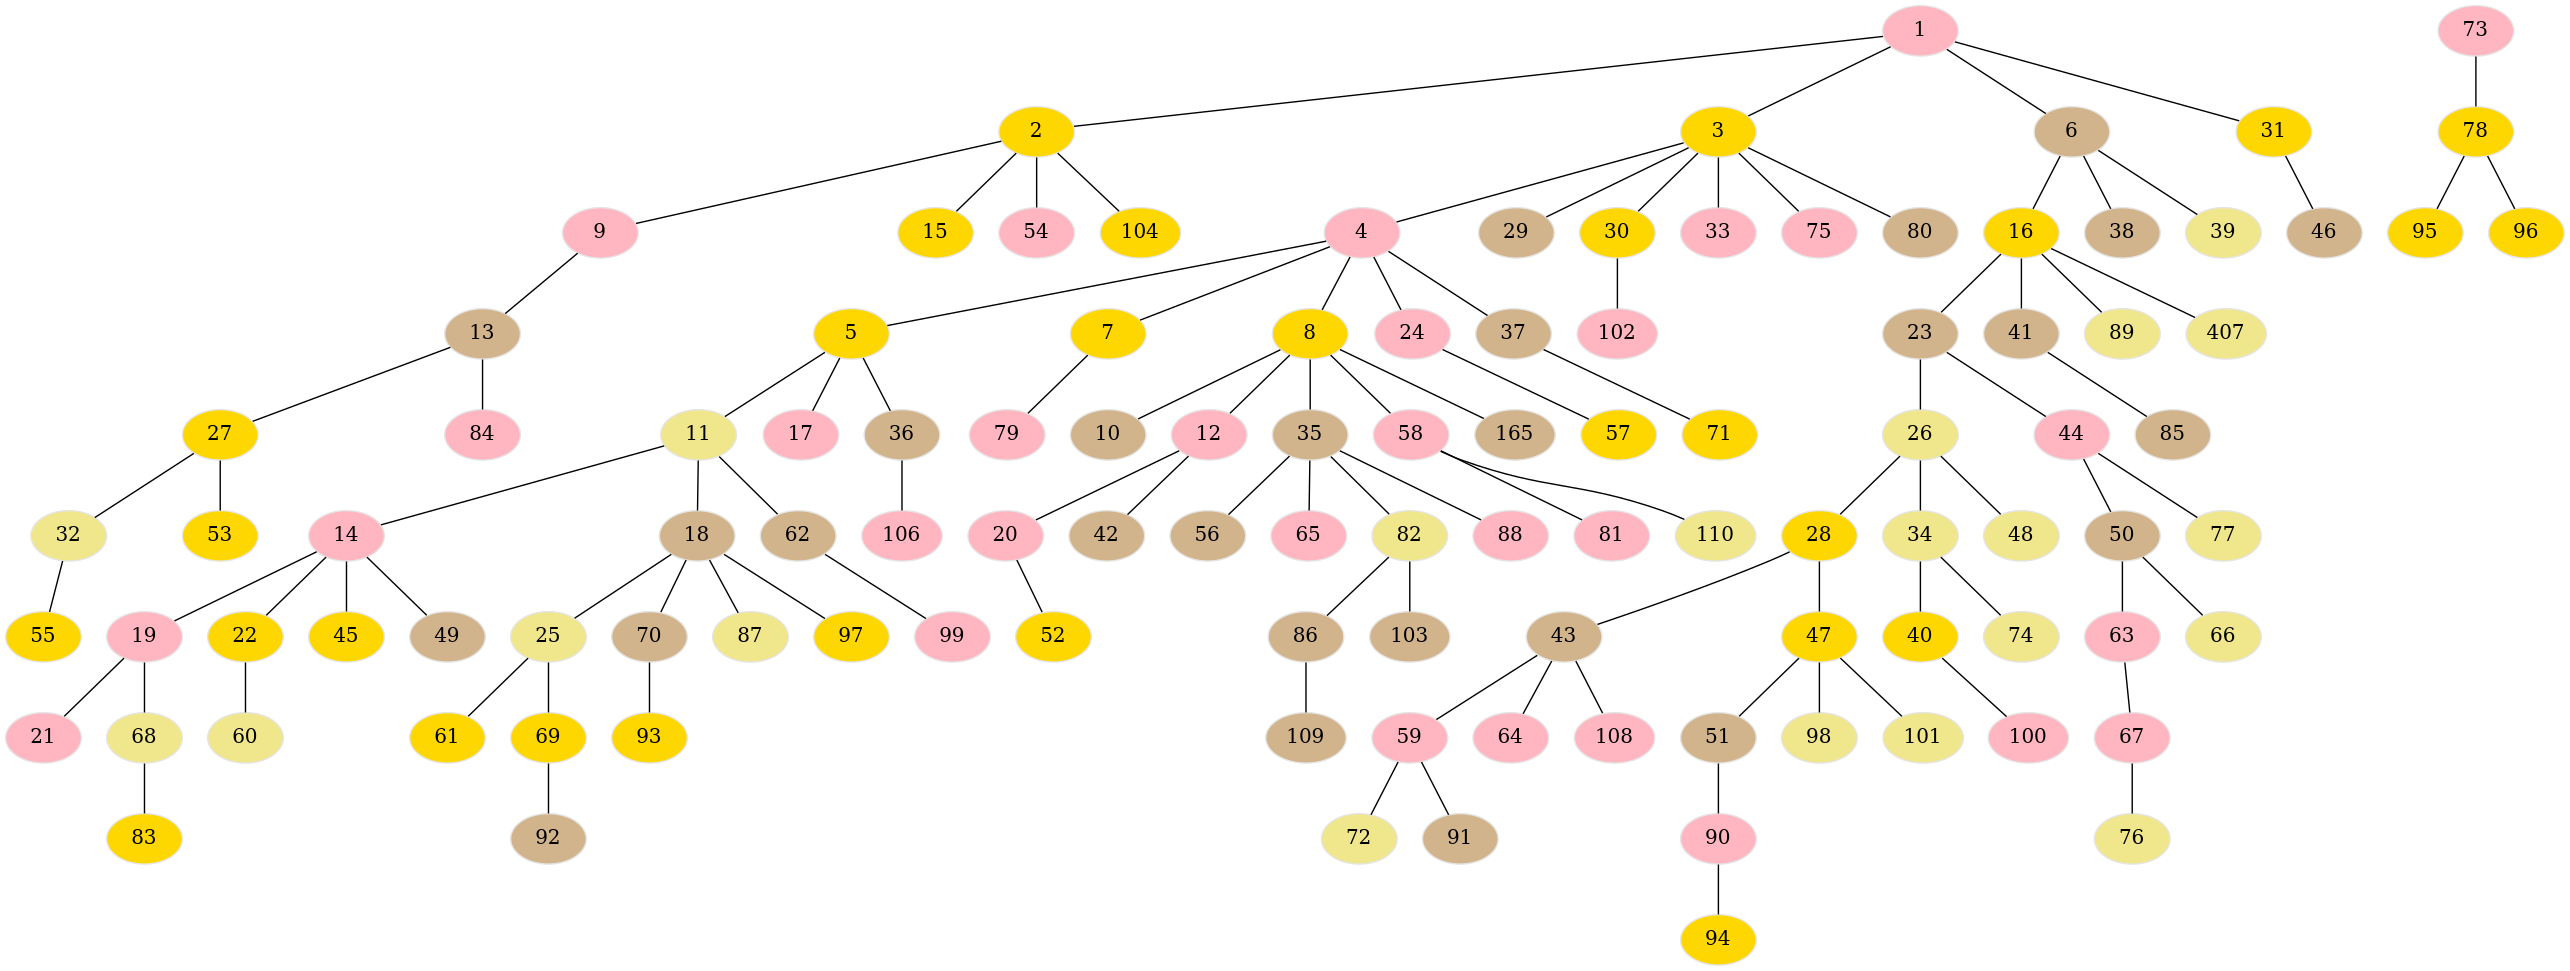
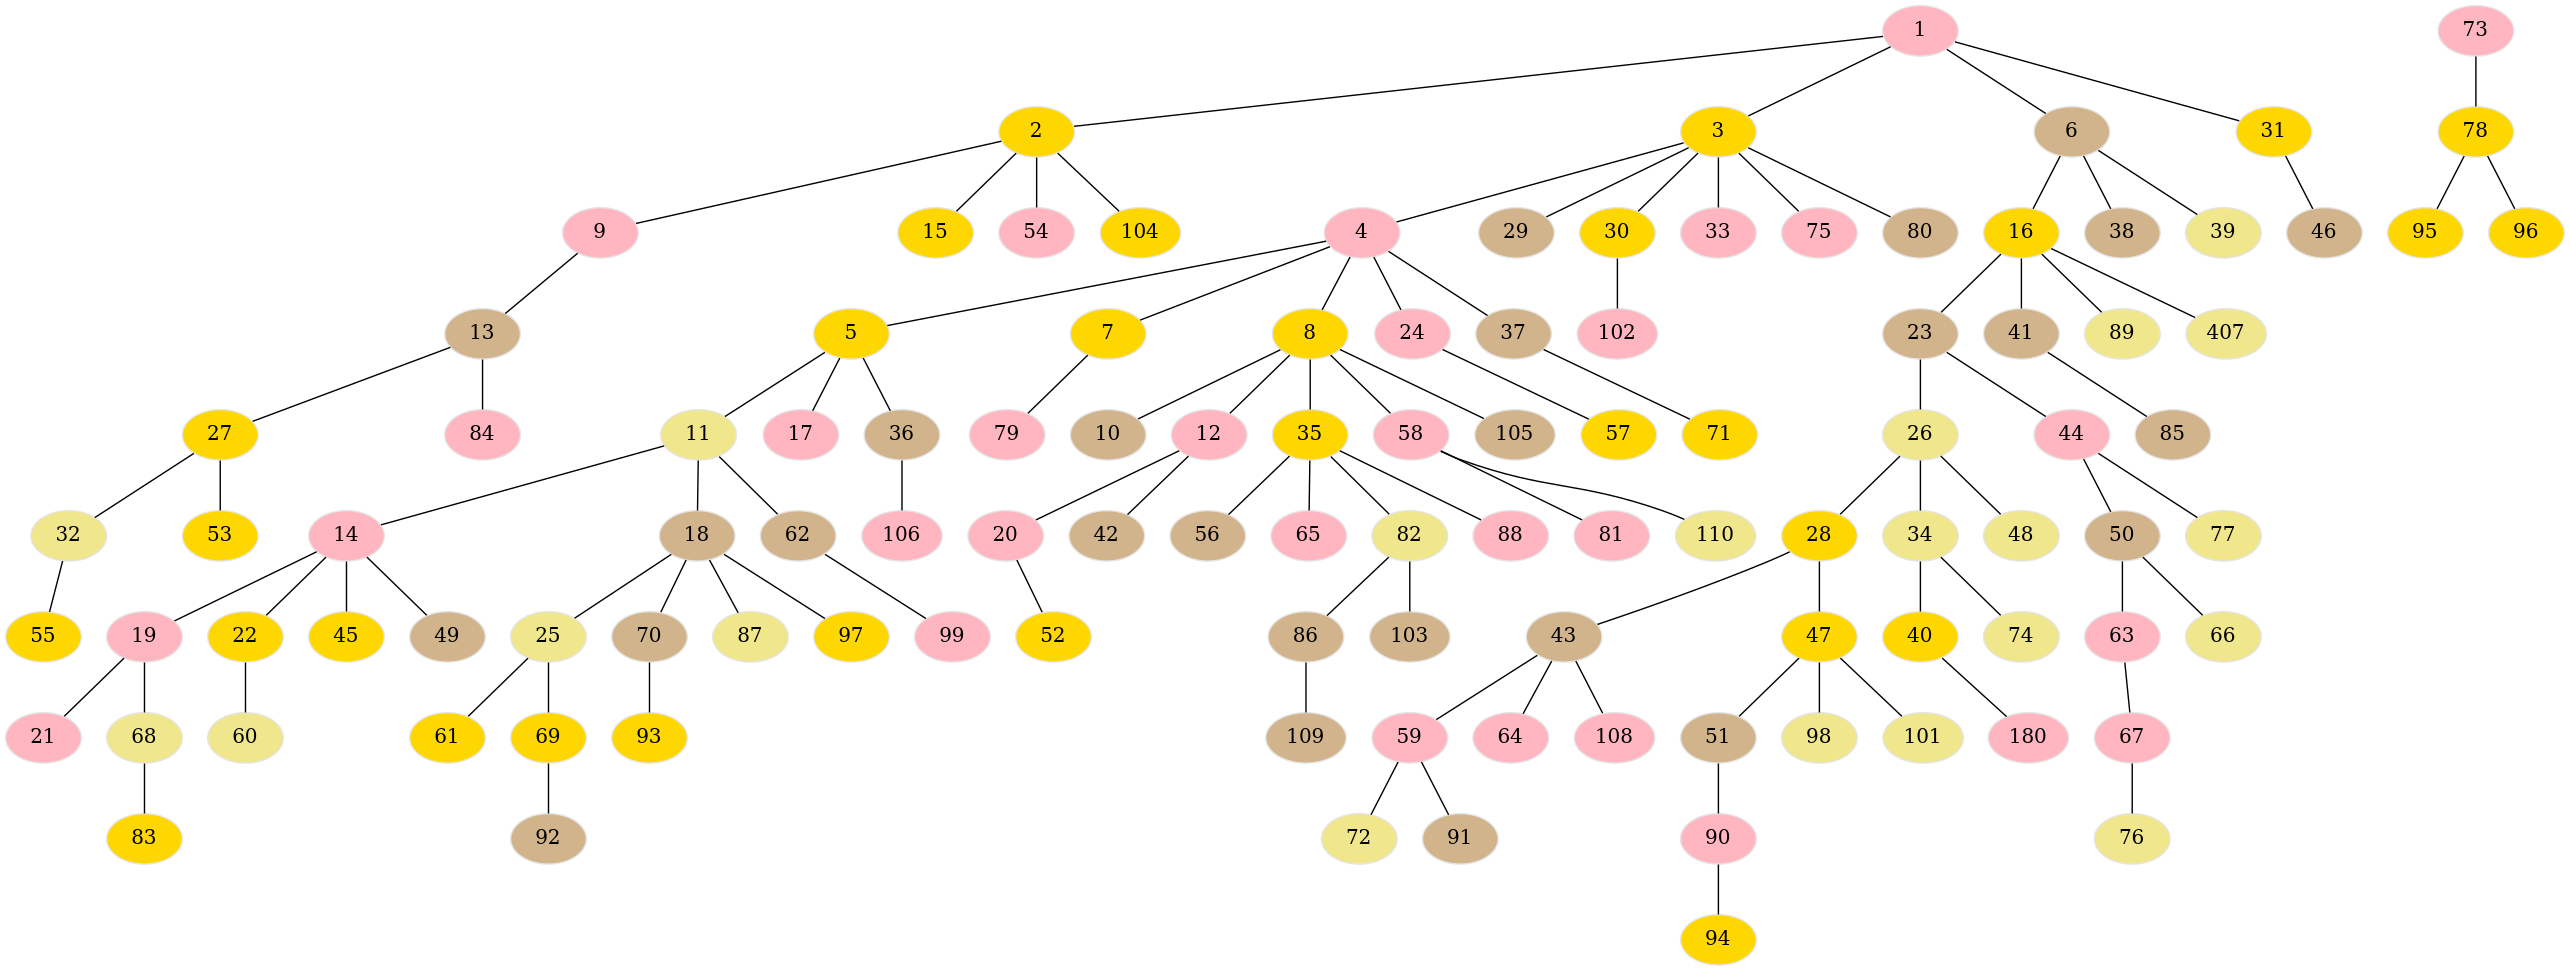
node "35": fillcolor tan -> gold
node "165": label "165" -> "105"
node "100": label "100" -> "180"
